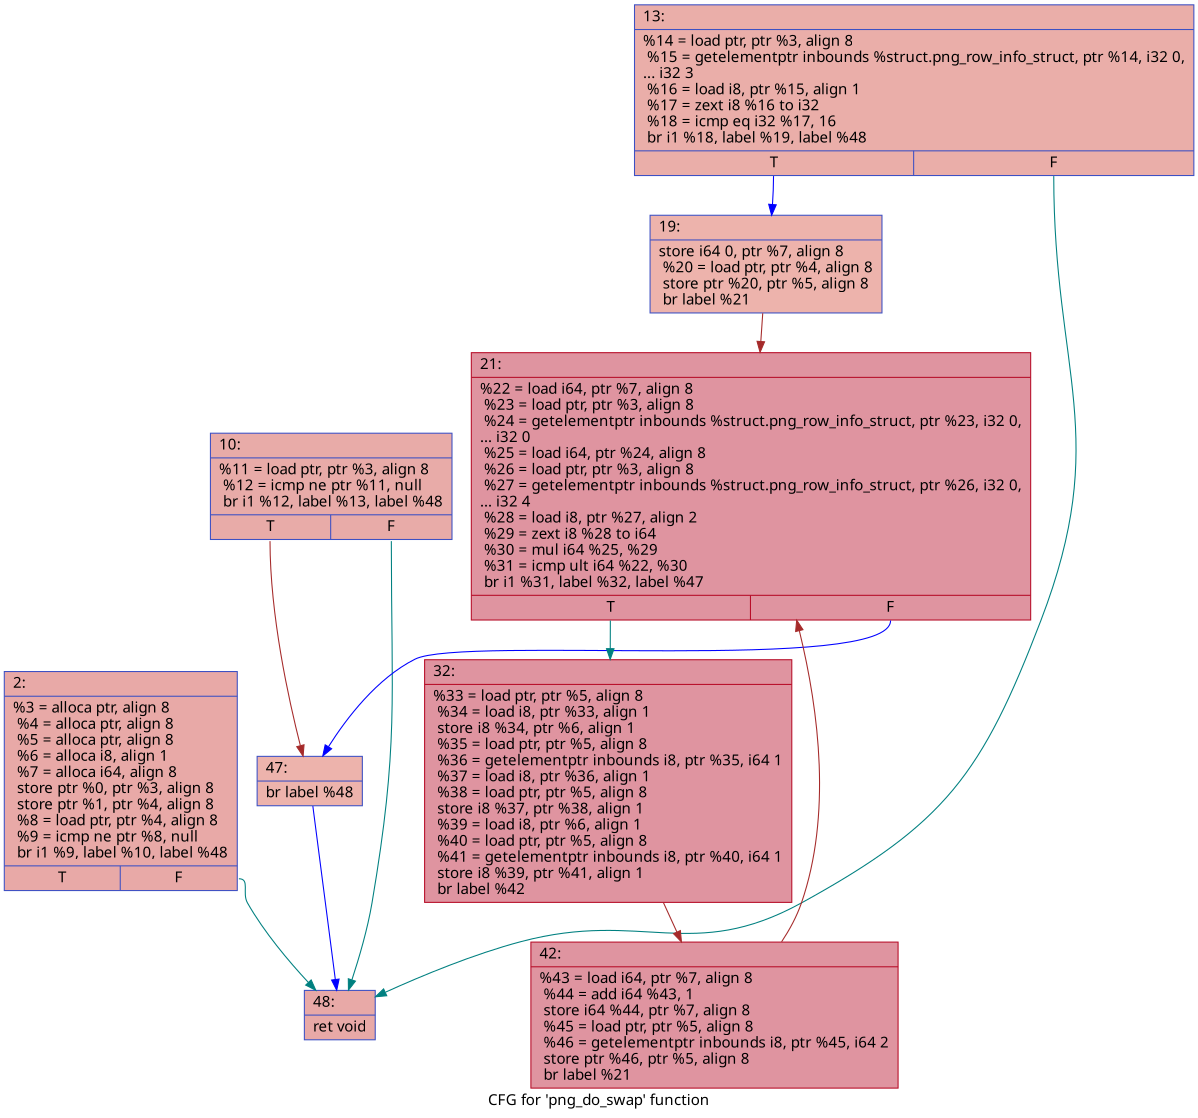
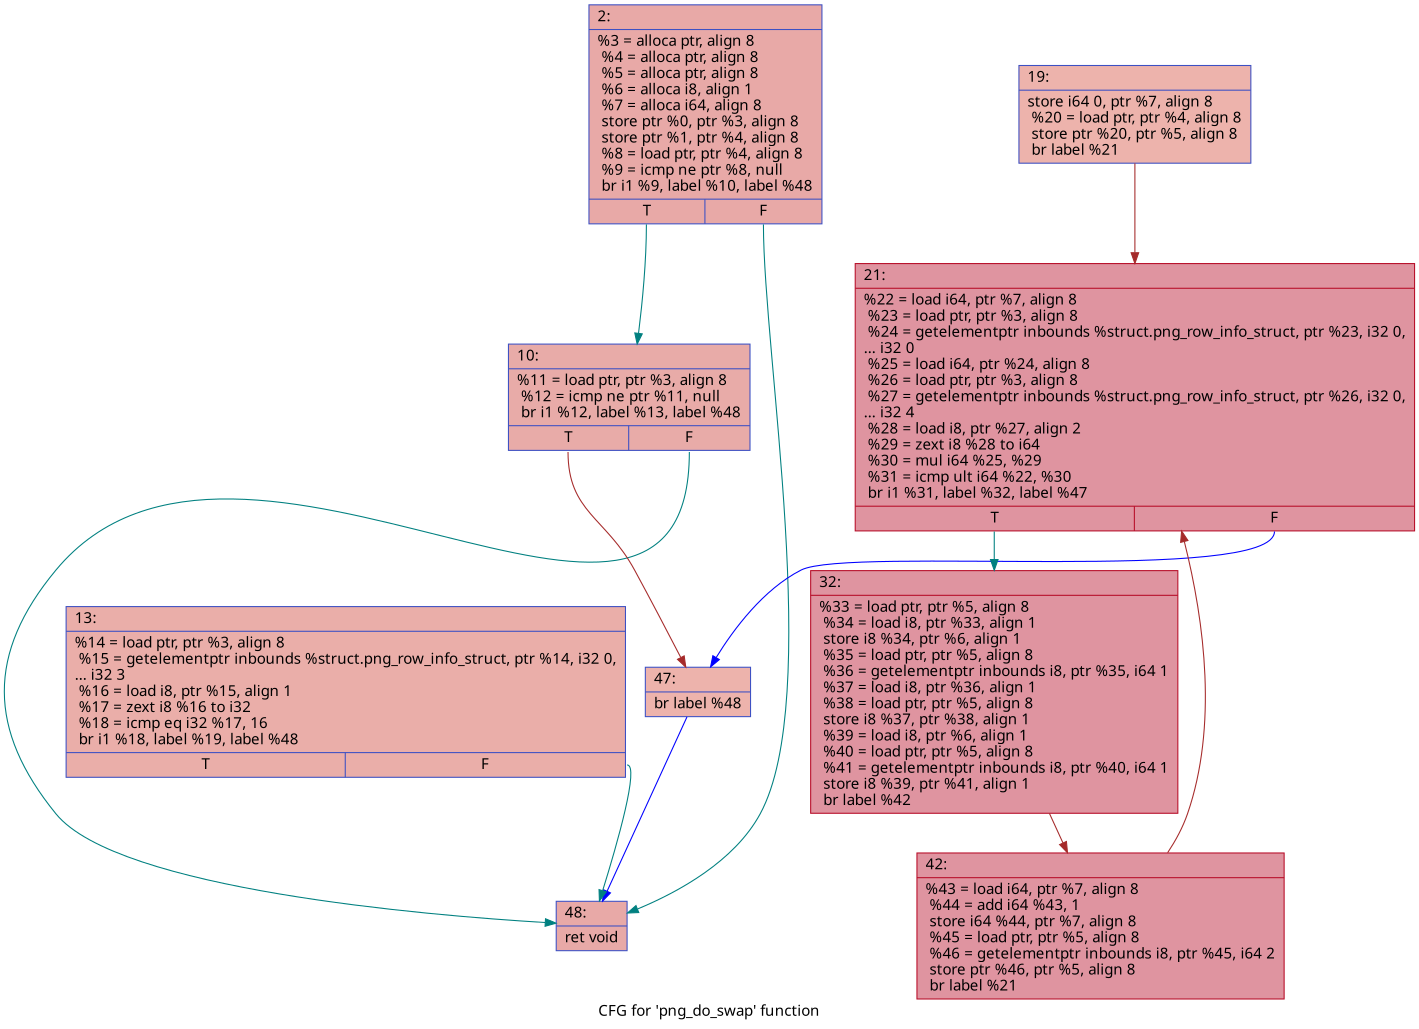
edge "13:" -> "19:": removed
edge "2:" -> "10:": added
